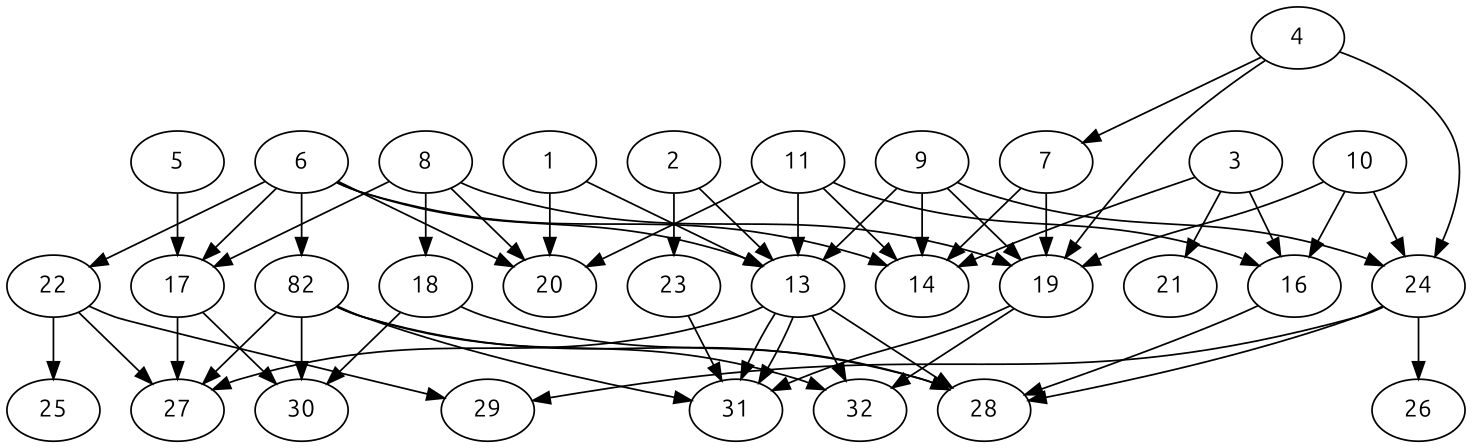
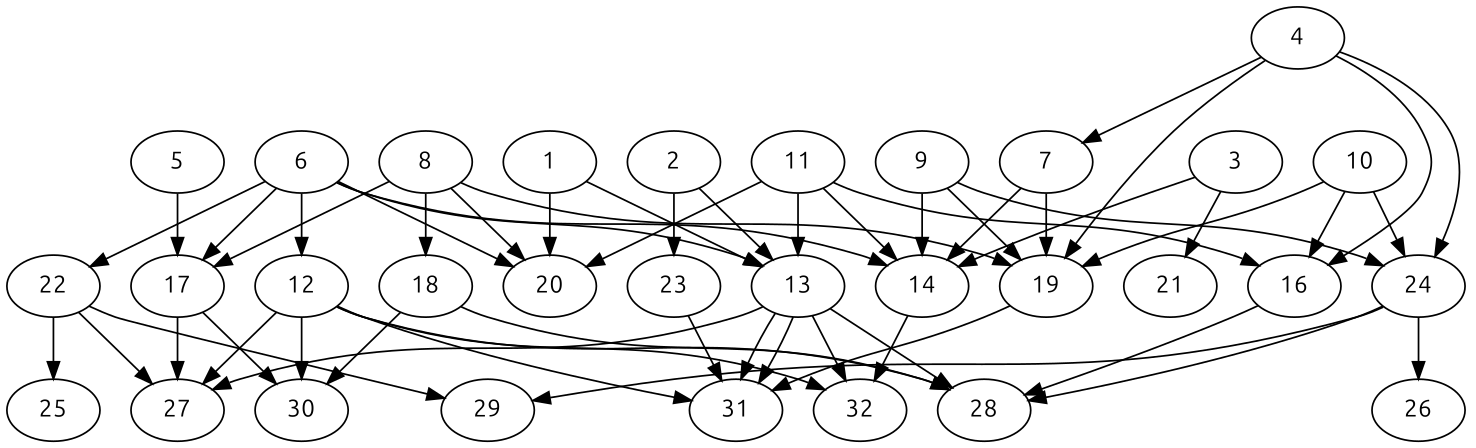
edge "9" -> "13": removed
edge "3" -> "16": now "4" -> "16"
node "82": label "82" -> "12"
edge "19" -> "32": now "14" -> "32"
